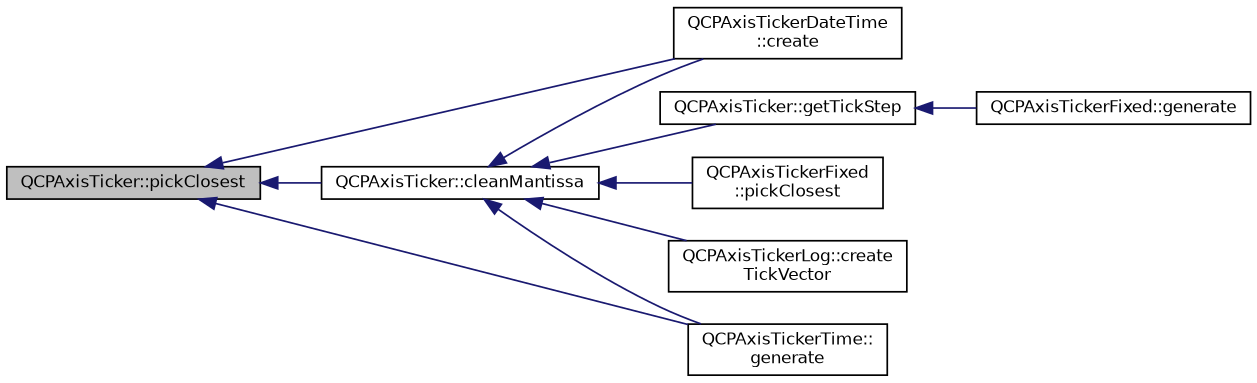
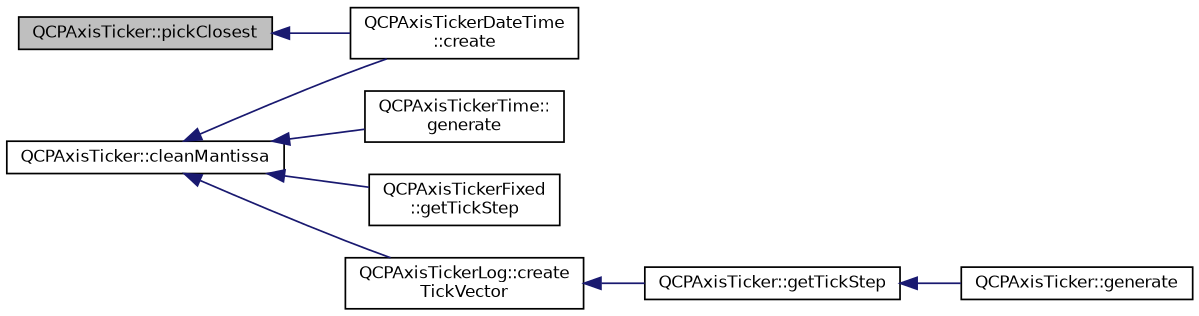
node "QCPAxisTickerFixed::generate": label "QCPAxisTickerFixed::generate" -> "QCPAxisTicker::generate"
edge "QCPAxisTicker::getTickStep" -> "QCPAxisTicker::cleanMantissa": now "QCPAxisTicker::getTickStep" -> "QCPAxisTickerLog::create TickVector"
edge "QCPAxisTicker::cleanMantissa" -> "QCPAxisTicker::pickClosest": removed
node "QCPAxisTickerFixed ::pickClosest": label "QCPAxisTickerFixed ::pickClosest" -> "QCPAxisTickerFixed ::getTickStep"
edge "QCPAxisTickerTime:: generate" -> "QCPAxisTicker::pickClosest": removed
